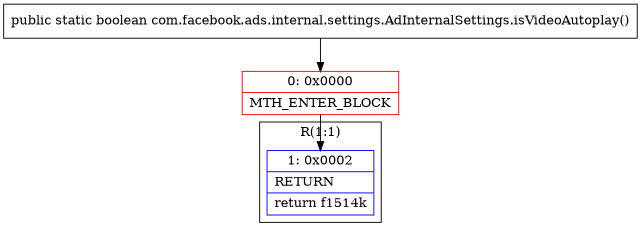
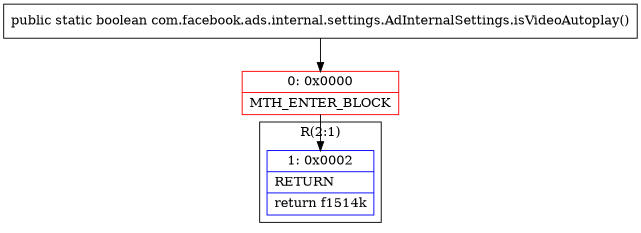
cluster "R(1:1)": label "R(1:1)" -> "R(2:1)"
